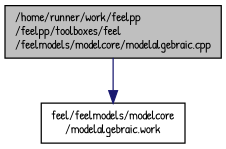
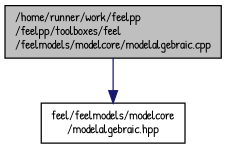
node "feel/feelmodels/modelcore /modelalgebraic.work": label "feel/feelmodels/modelcore /modelalgebraic.work" -> "feel/feelmodels/modelcore /modelalgebraic.hpp"
